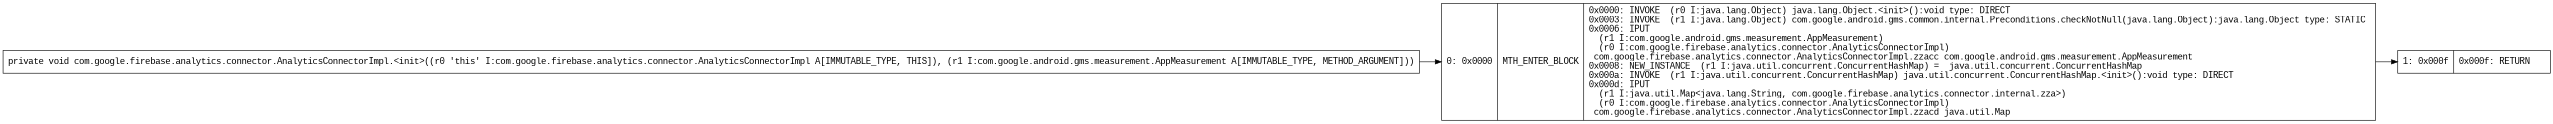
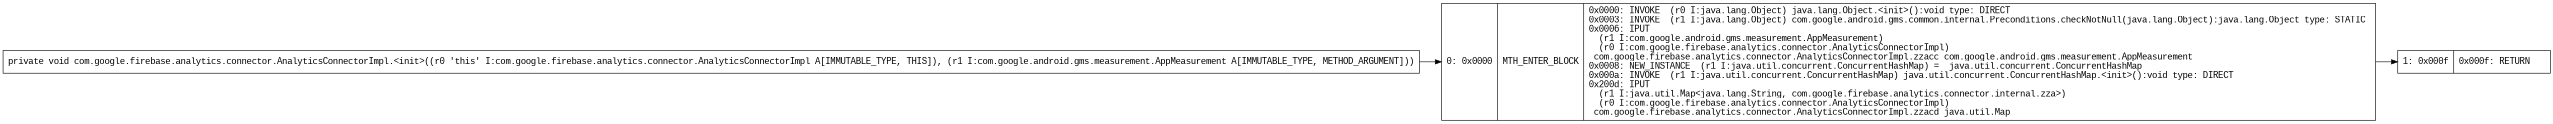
node "0: 0x0000": text "0x000d: IPUT" -> "0x200d: IPUT"
